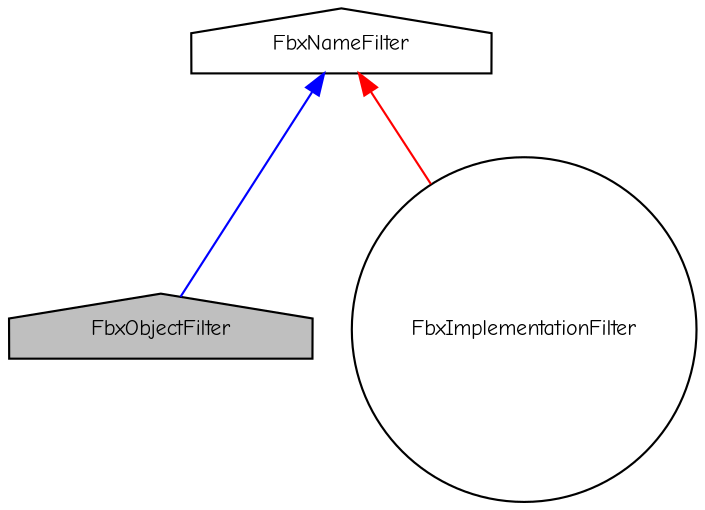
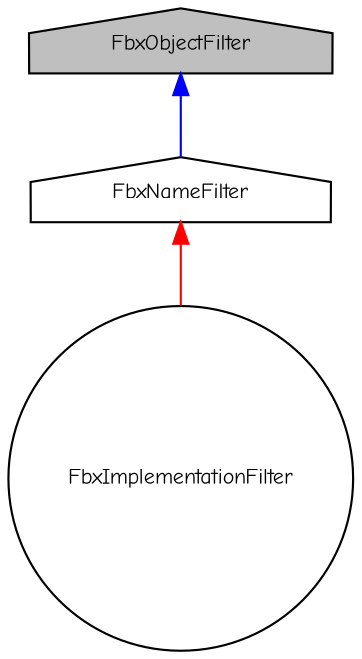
edge "FbxObjectFilter" -> "FbxNameFilter": reversed
